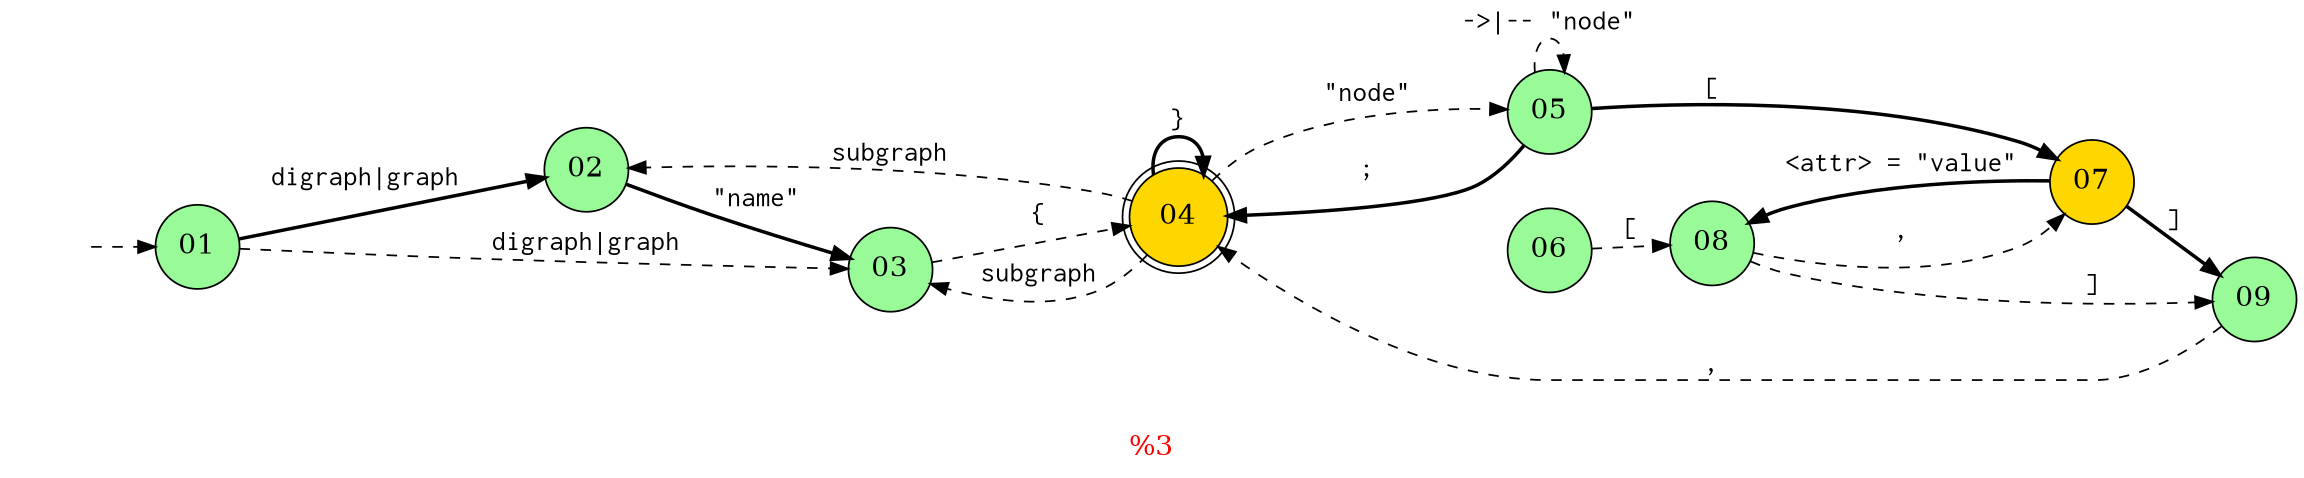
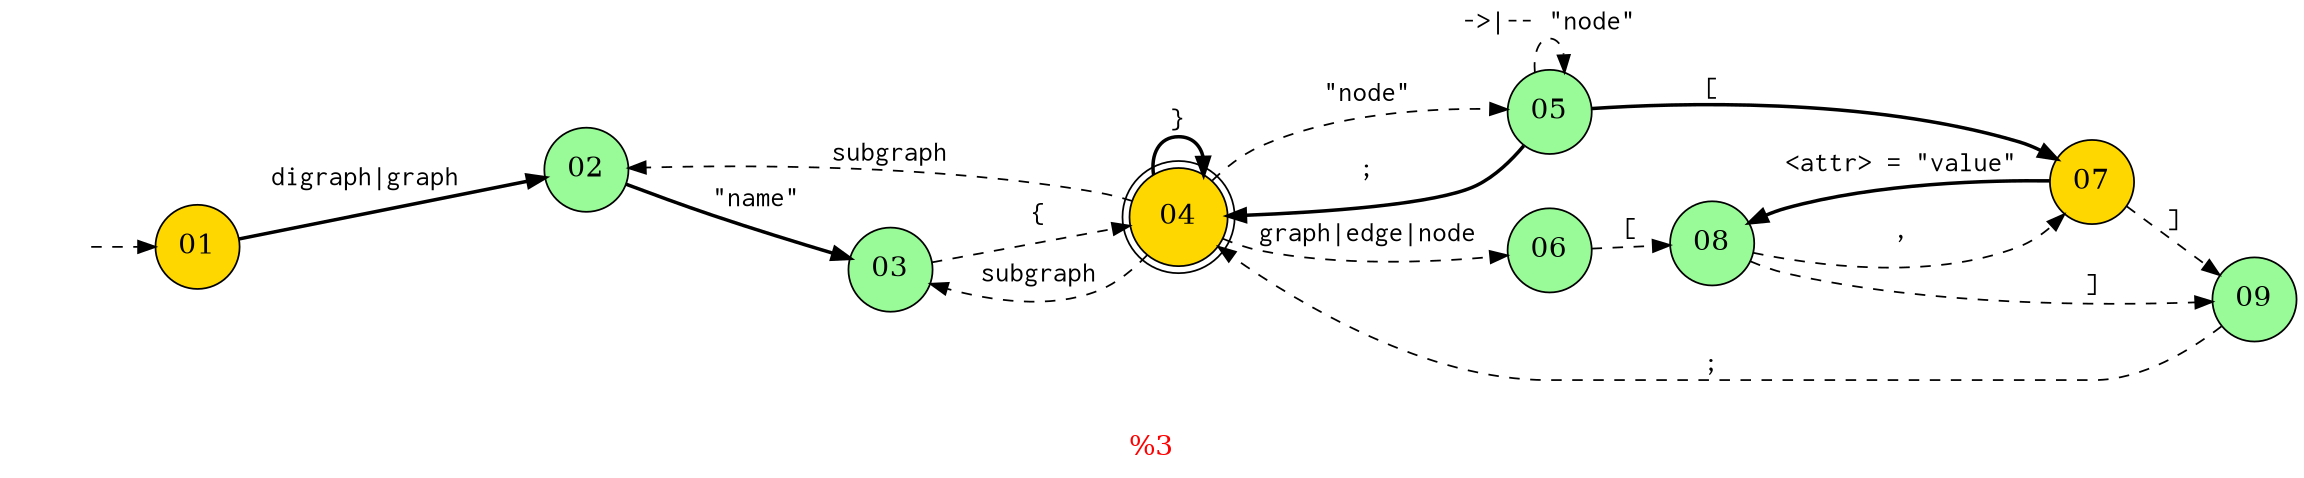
edge "07" -> "09": style bold -> dashed
node "01": fillcolor palegreen -> gold
edge "01" -> "03": removed, label "digraph|graph"
edge "04" -> "06": added, label "graph|edge|node"
edge "09" -> "04": label "," -> ";"
